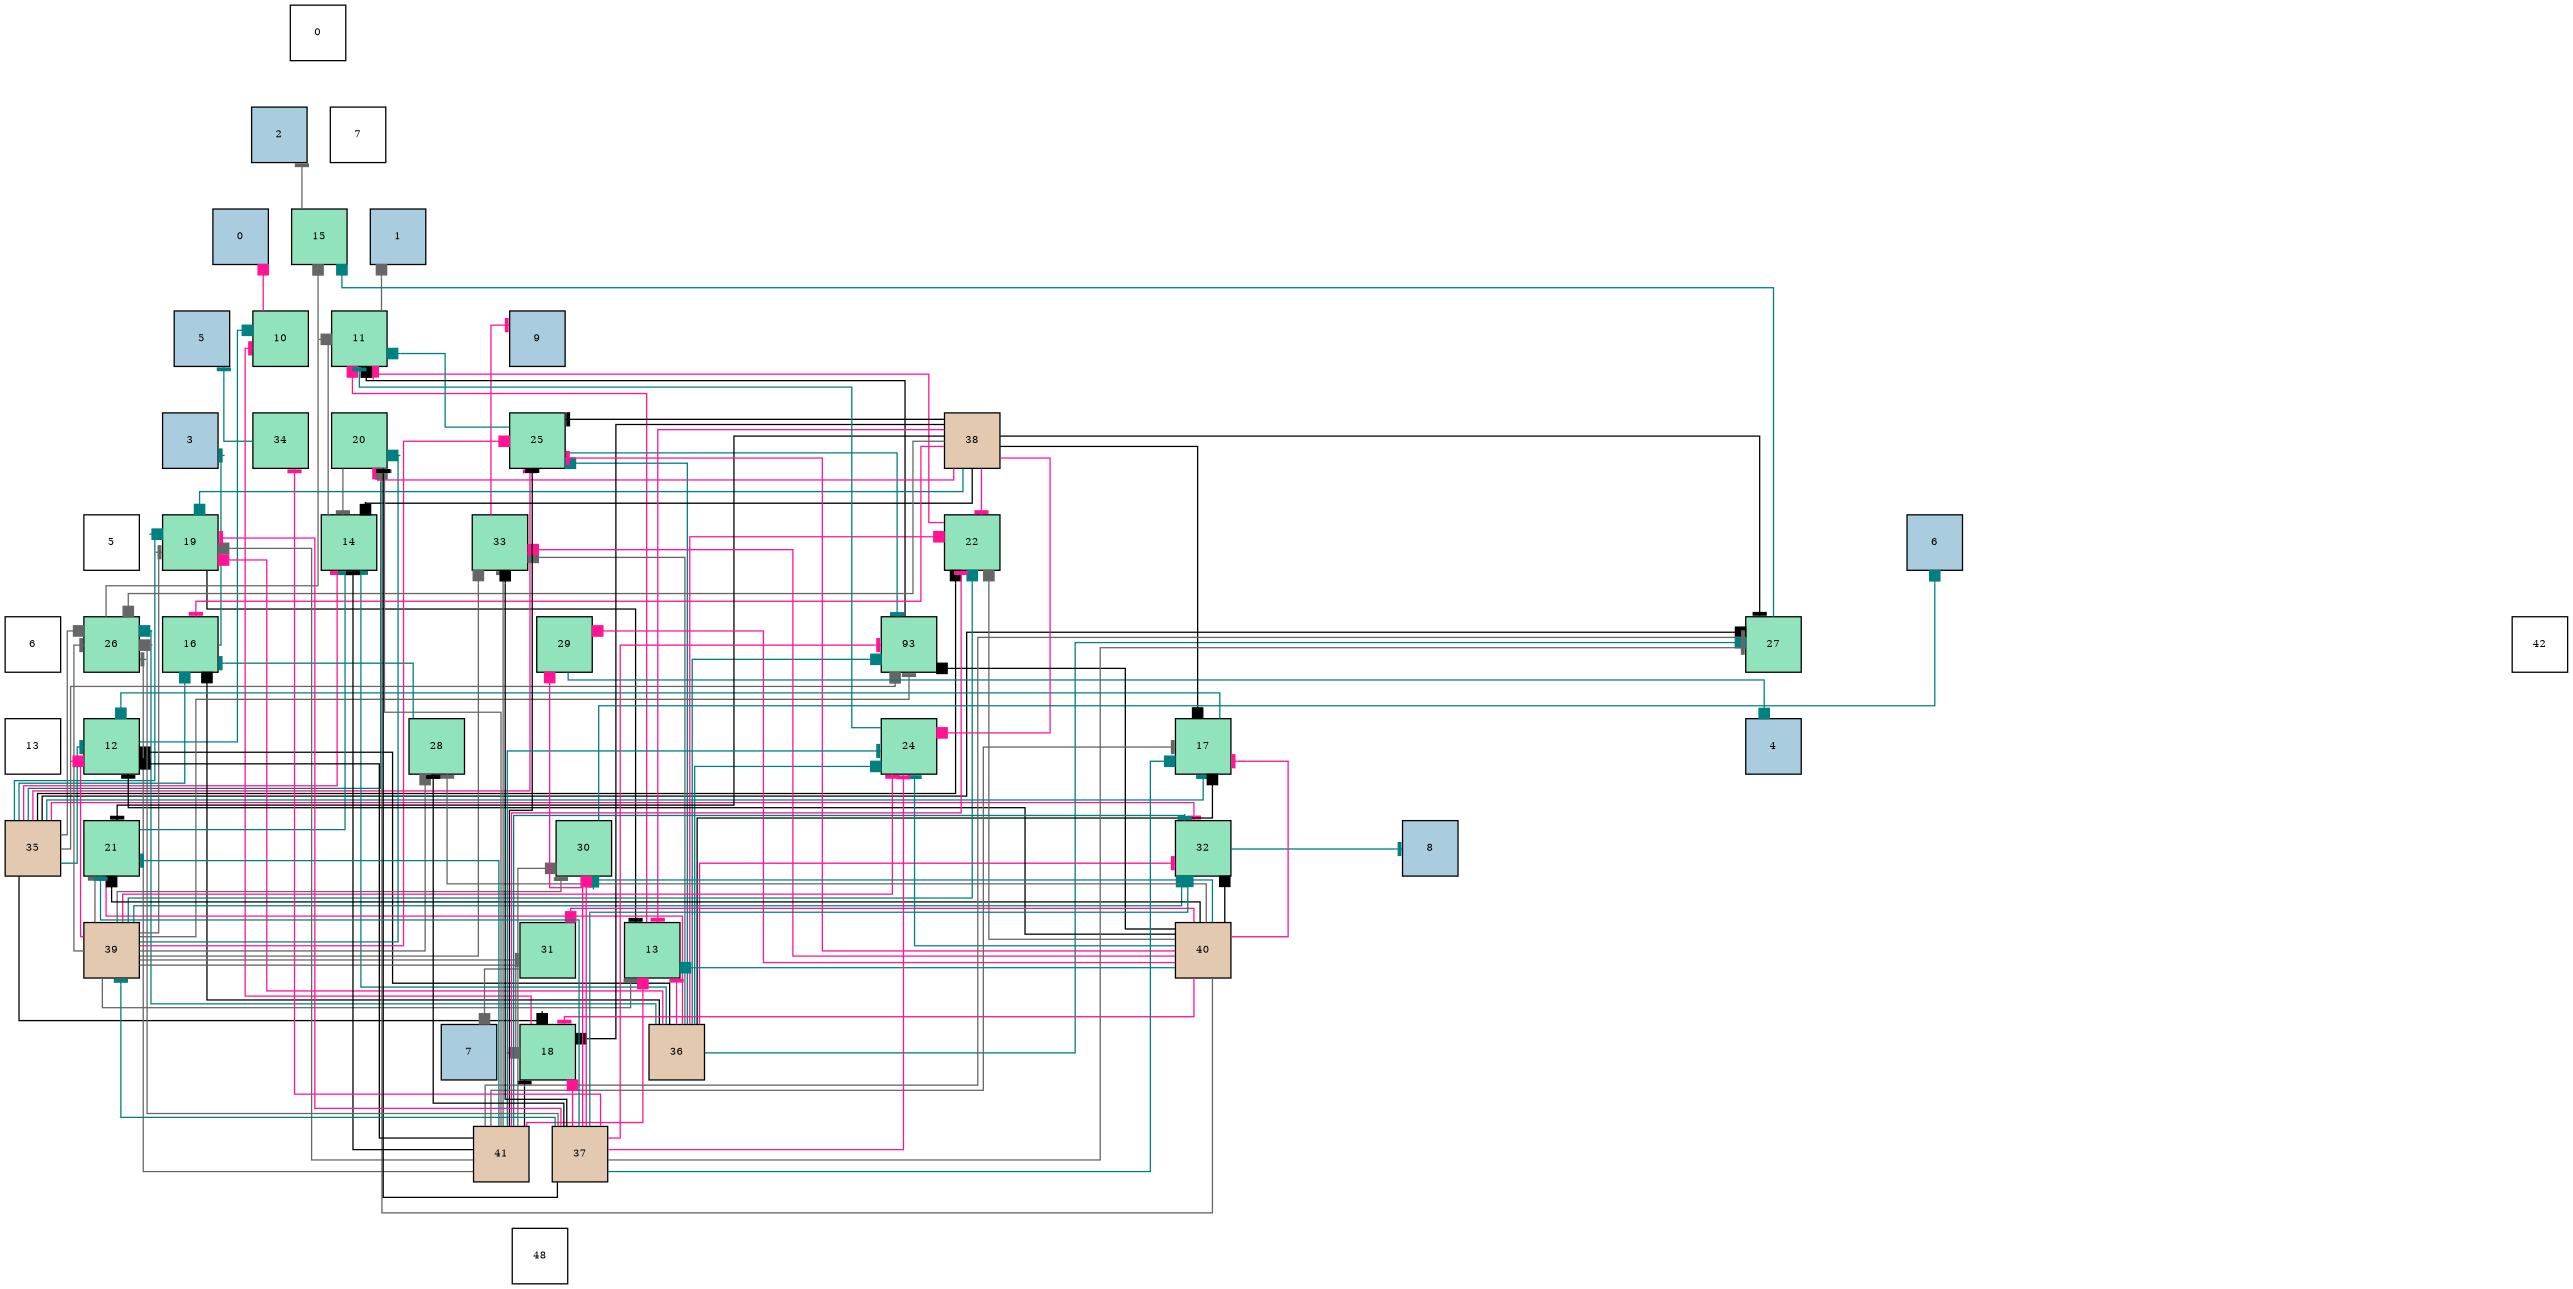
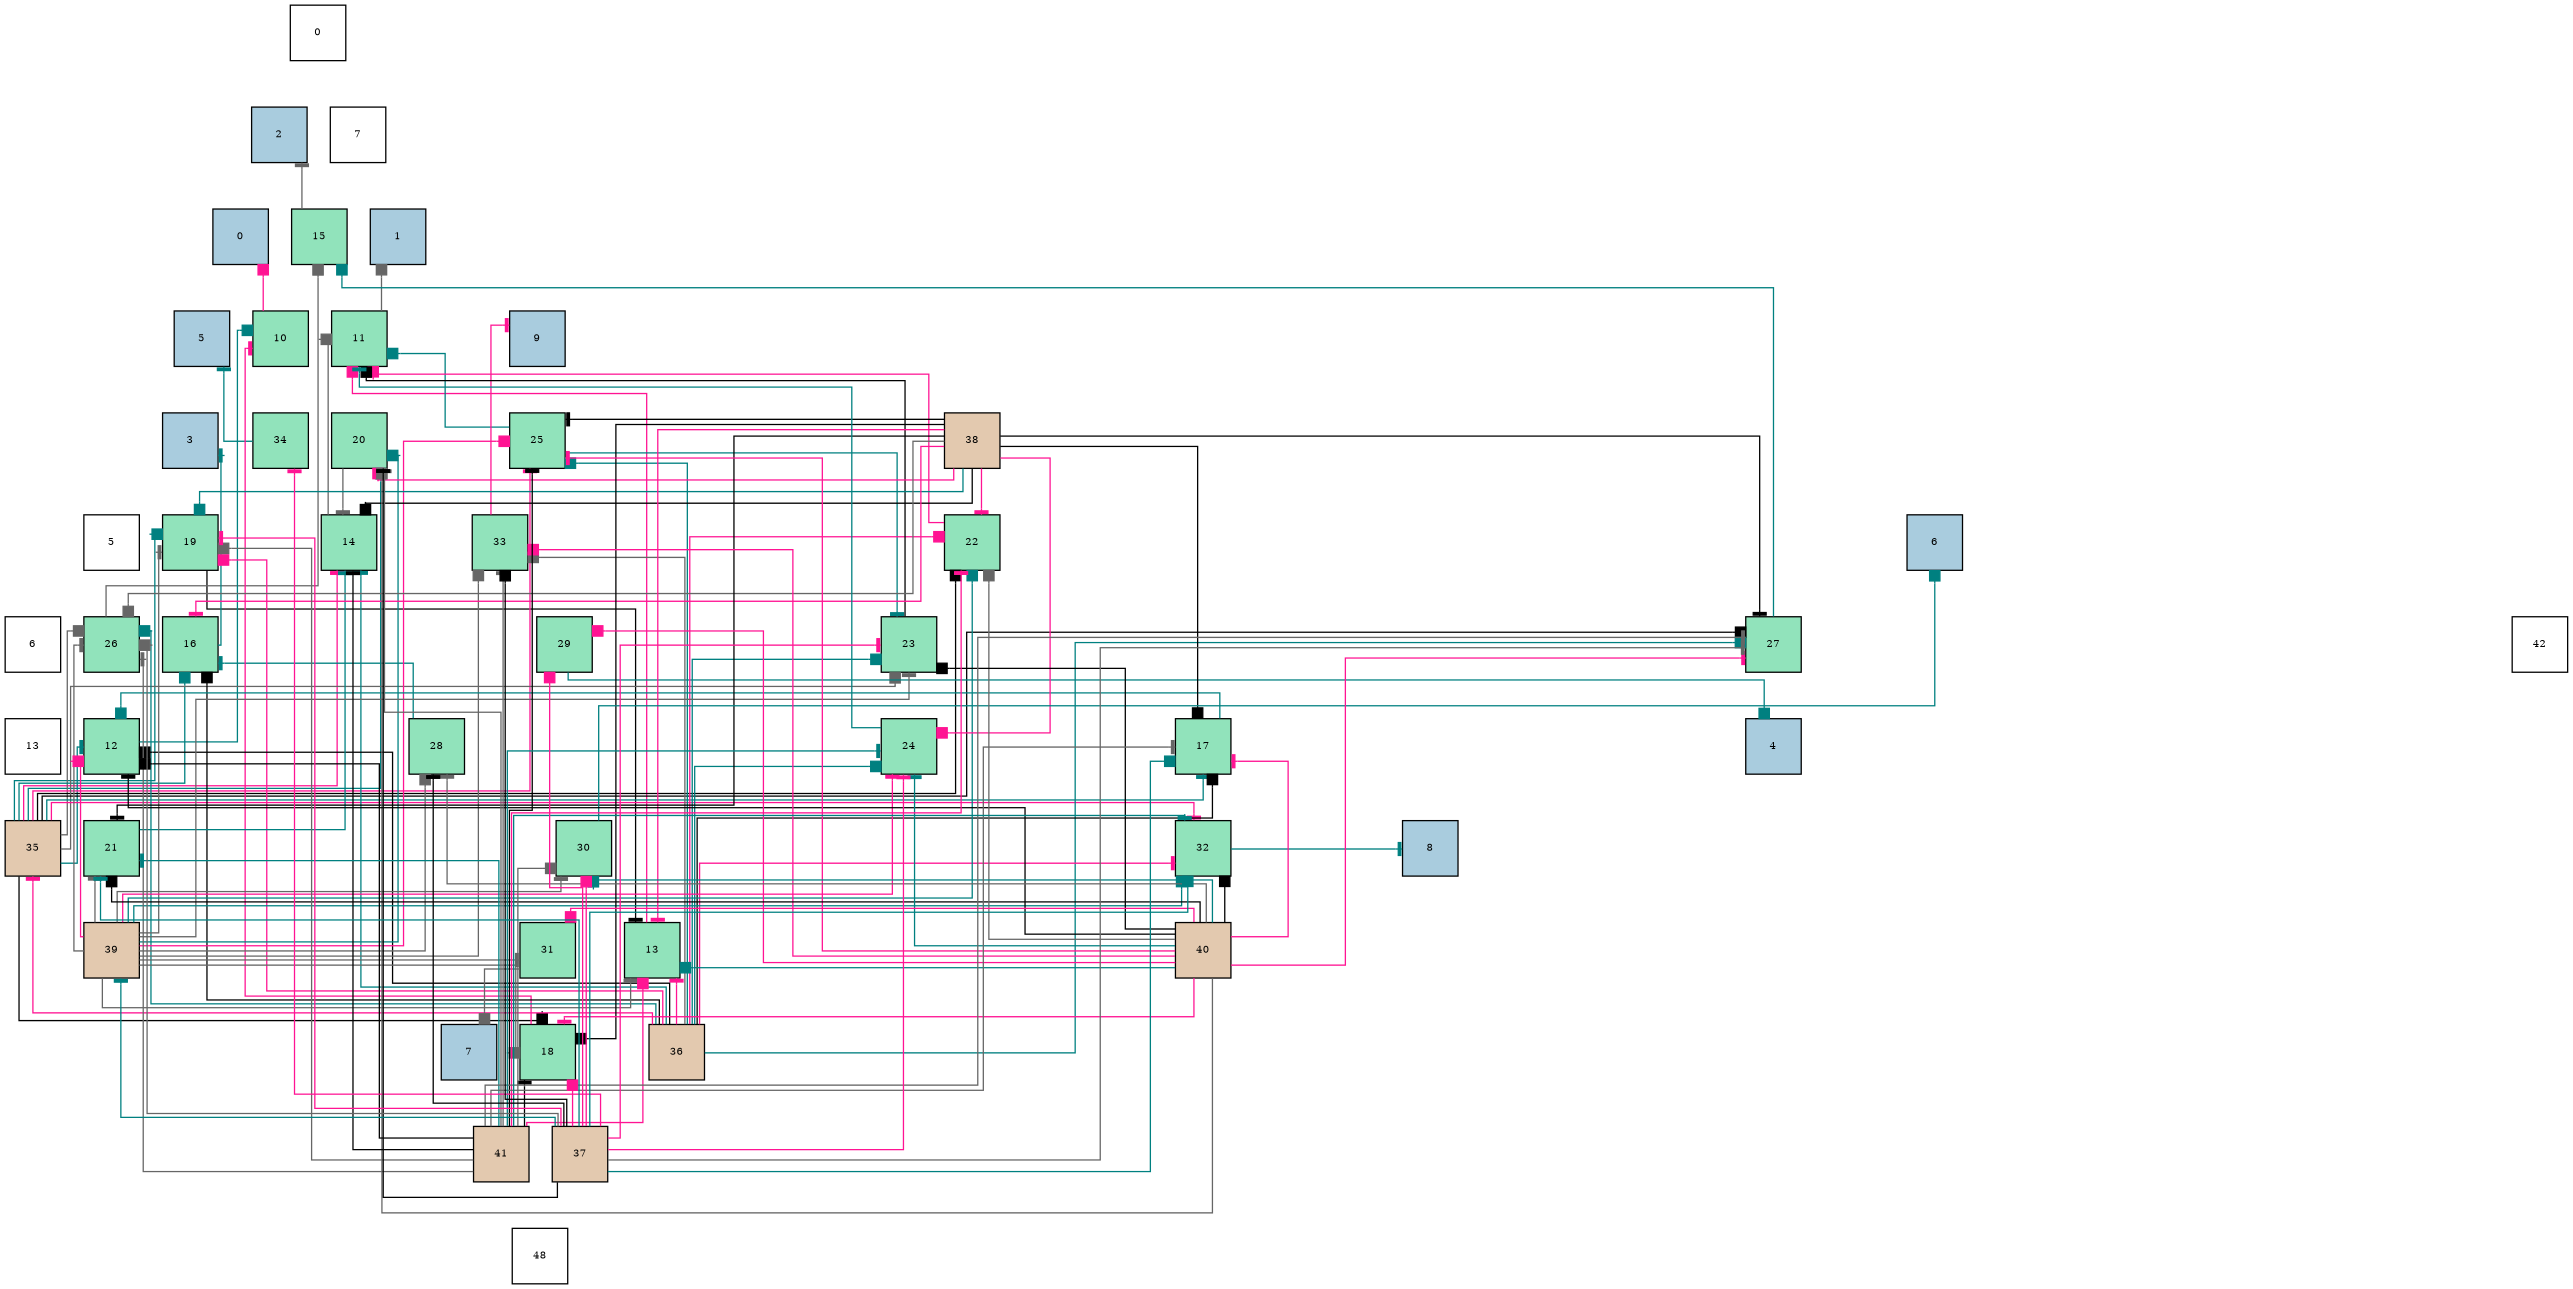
node "93": label "93" -> "23"
edge "40" -> "27": added
edge "36" -> "21": now "36" -> "35"
